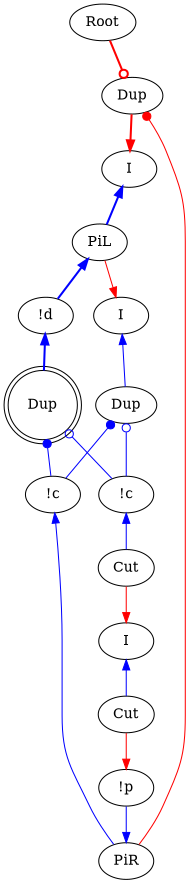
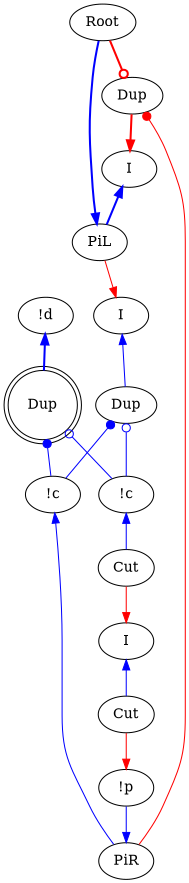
edge "!d" -> "PiL": now "Root" -> "PiL"
